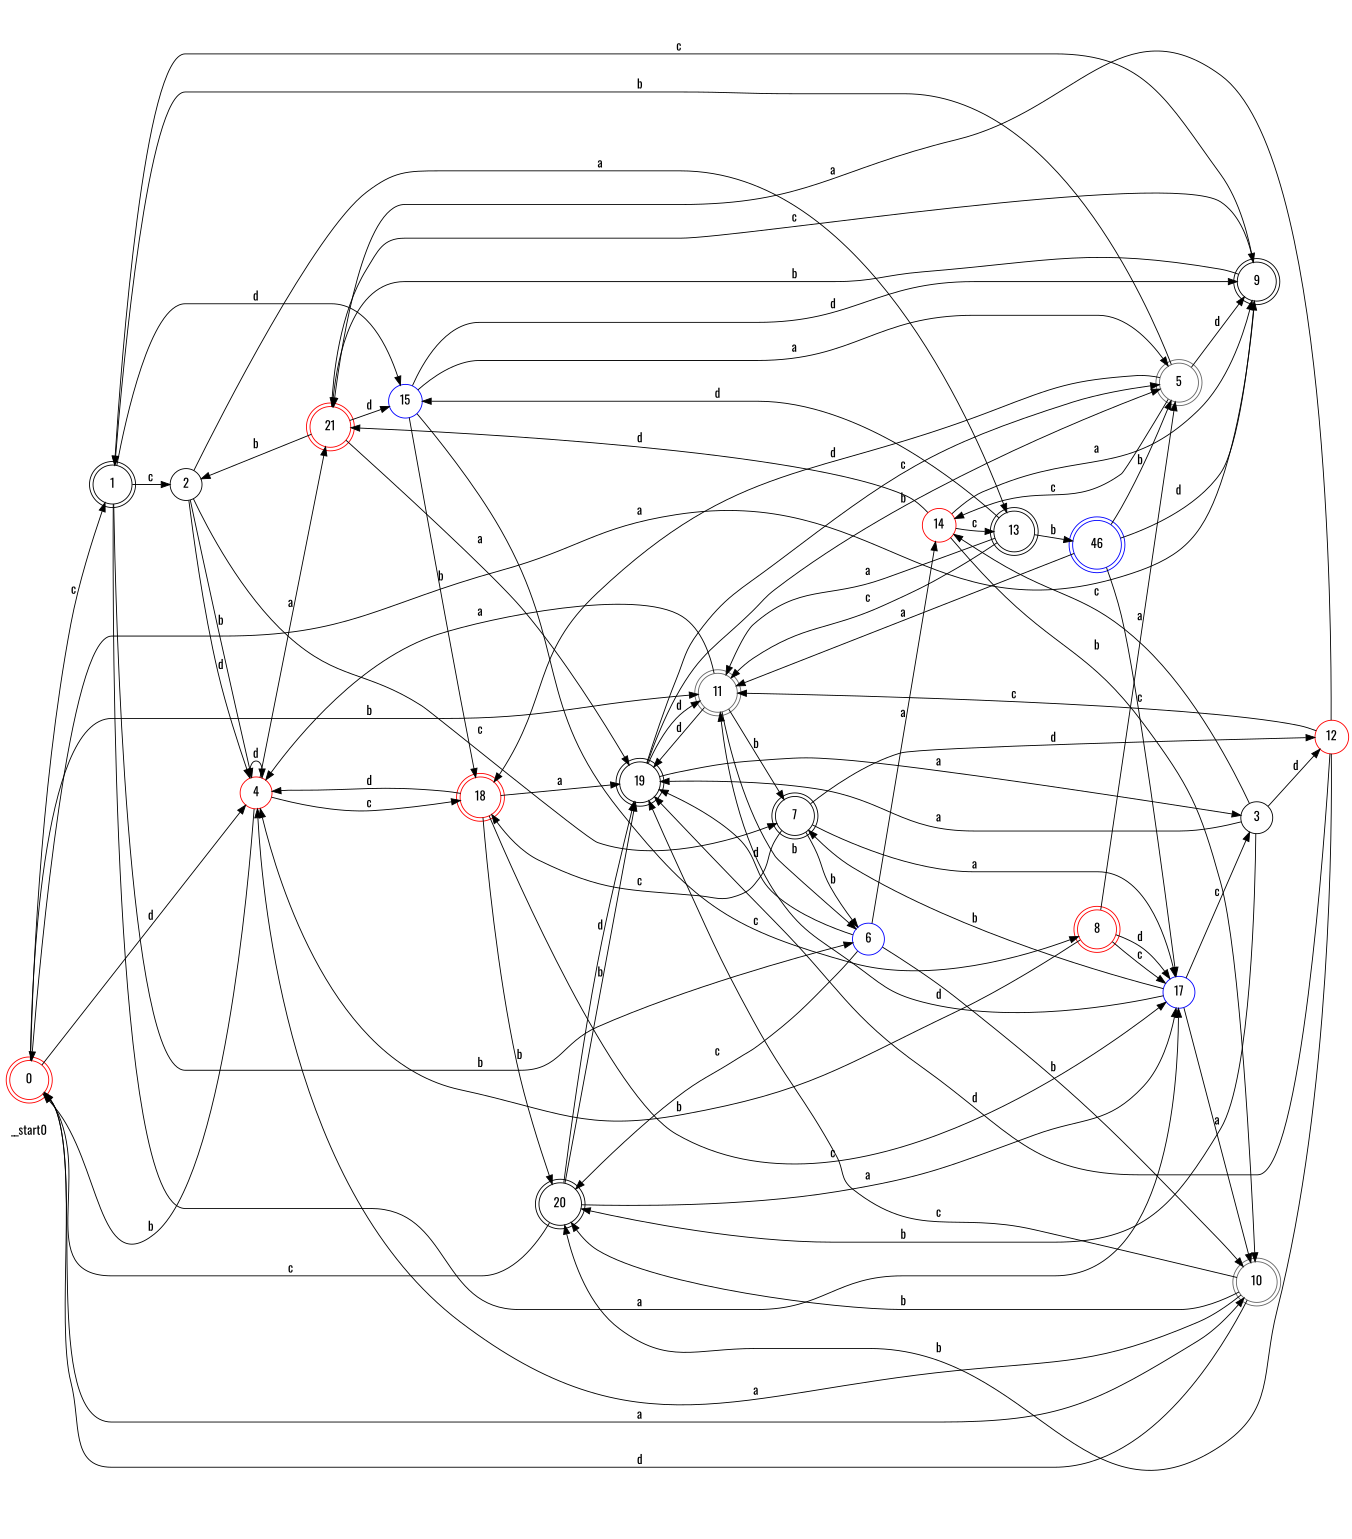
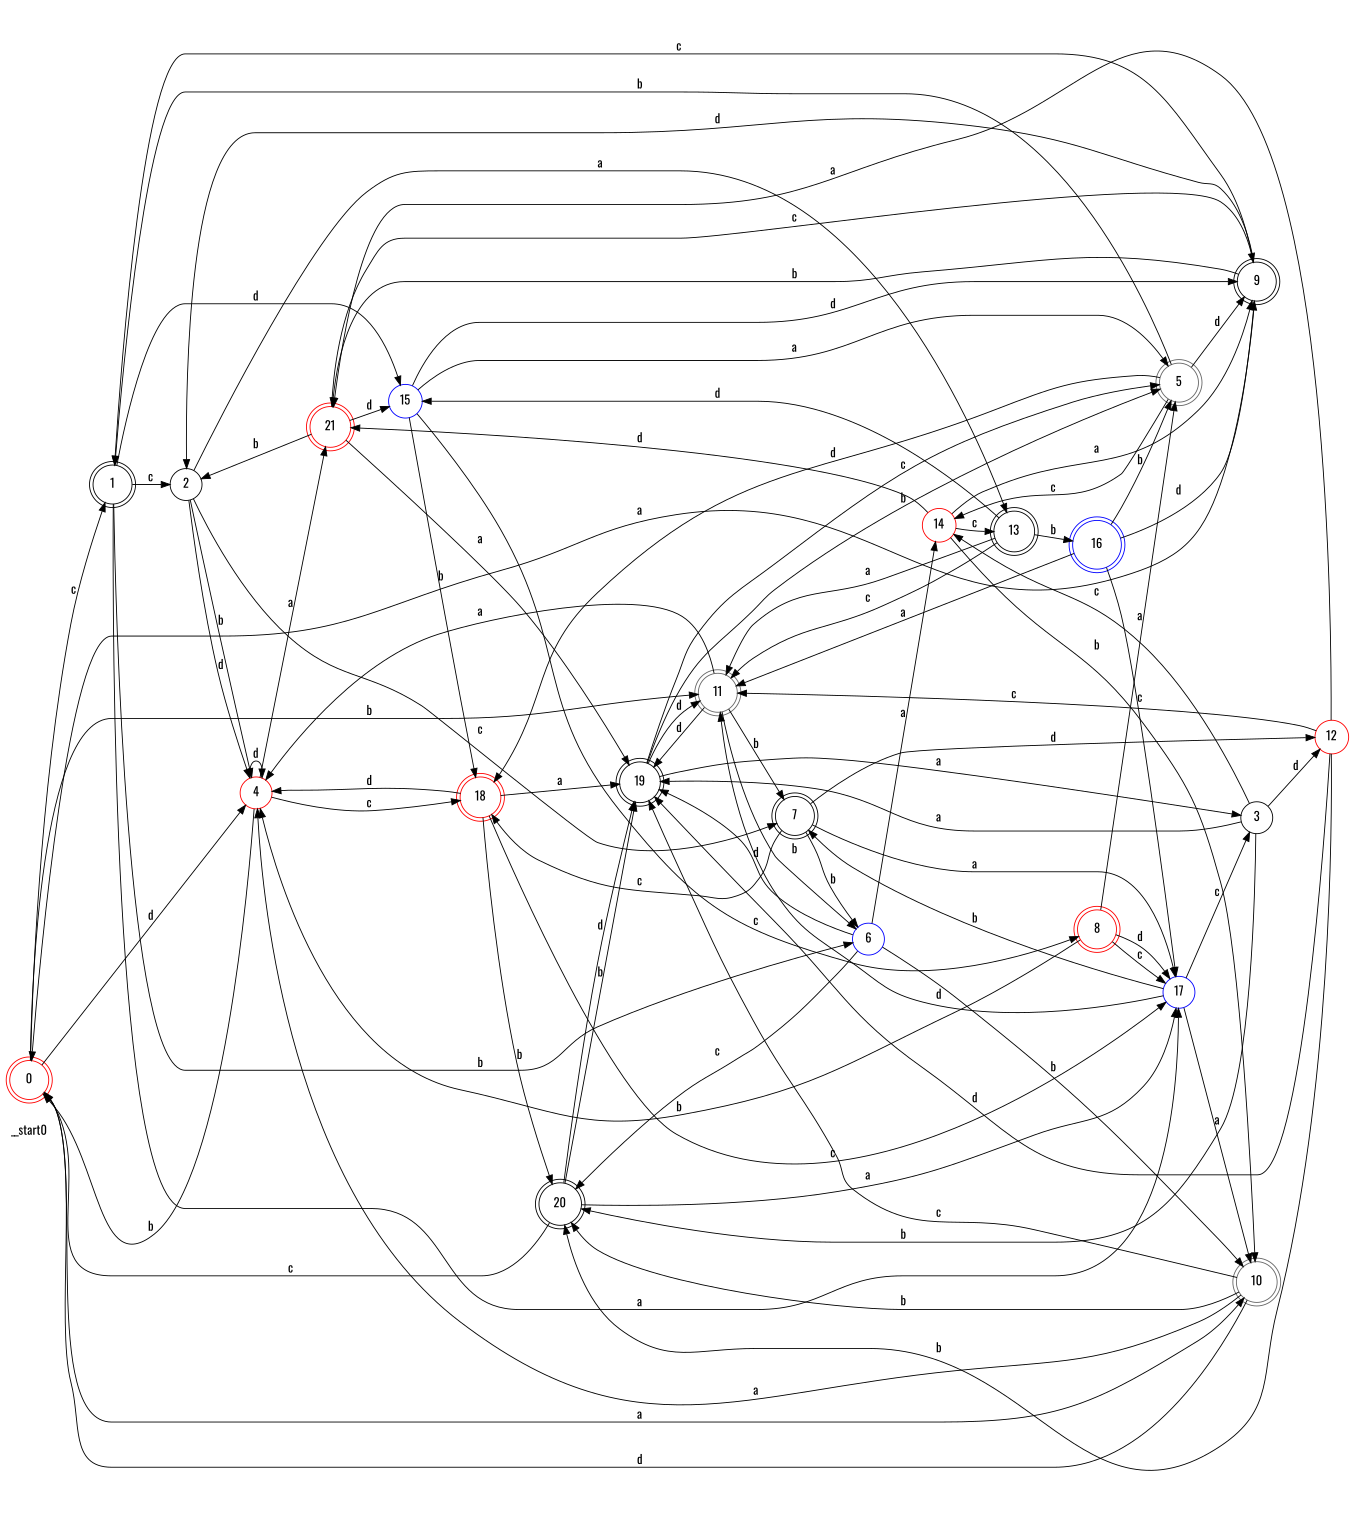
edge "9" -> "2": added, label "d"
node "46": label "46" -> "16"
